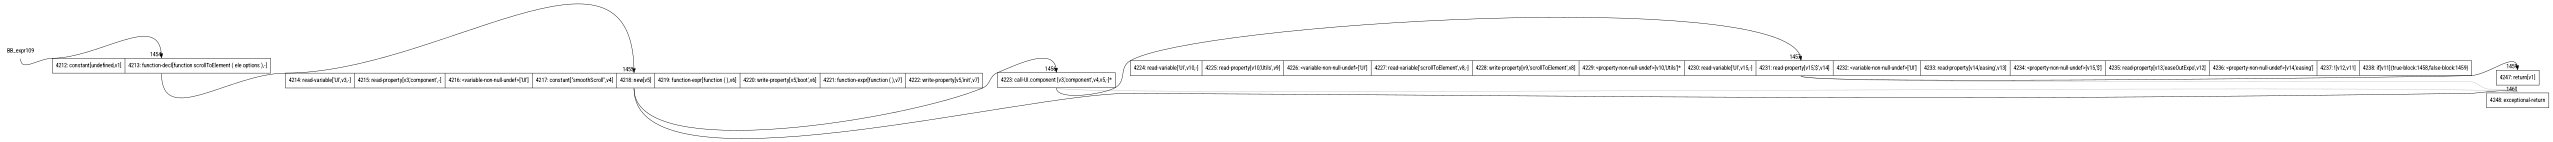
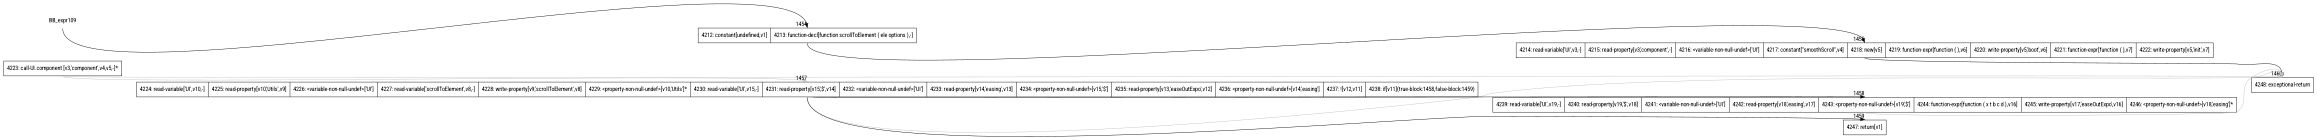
edge "4223: call-UI.component [v3,'component',v4,v5,-]*" -> "4224: read-variable['UI',v10,-]": color black -> gray
node "4239: read-variable['UI',v19,-]": added
edge "4214: read-variable['UI',v3,-]" -> "4223: call-UI.component [v3,'component',v4,v5,-]*": removed
